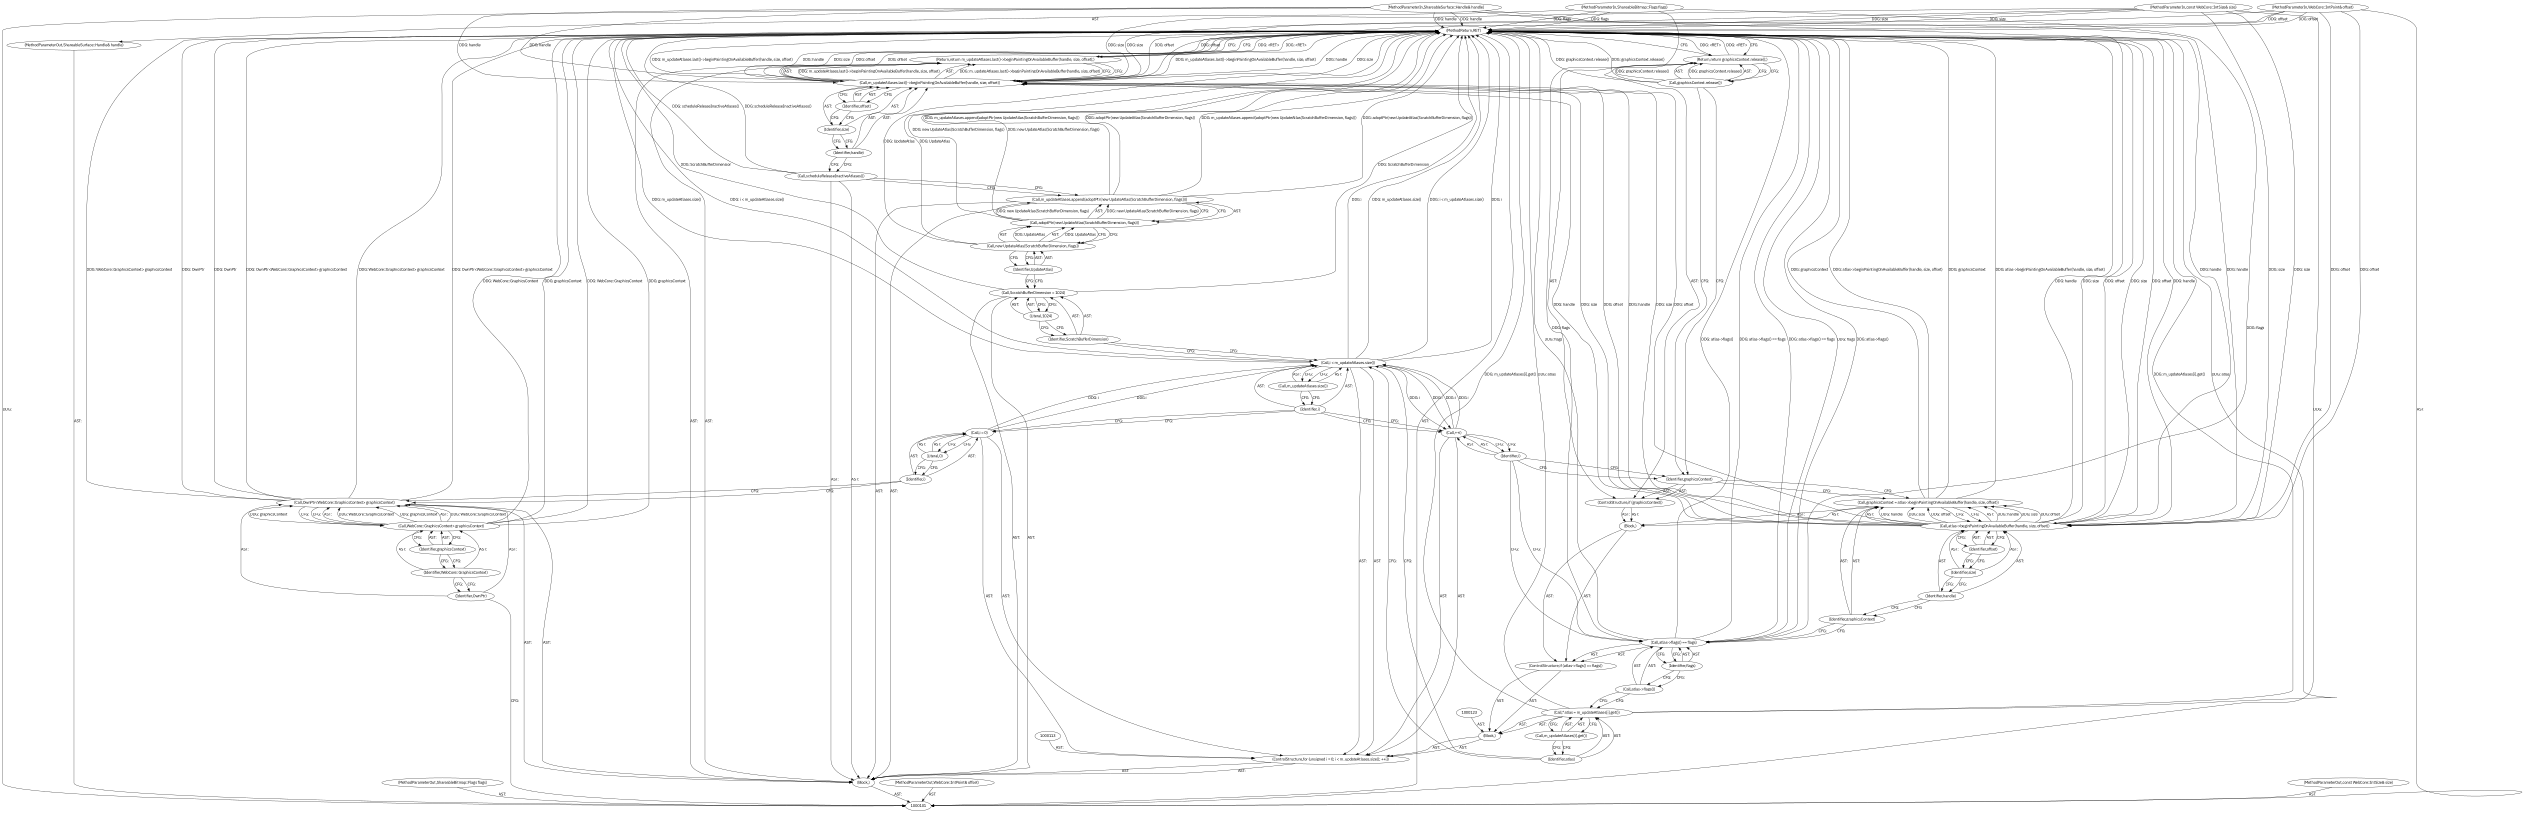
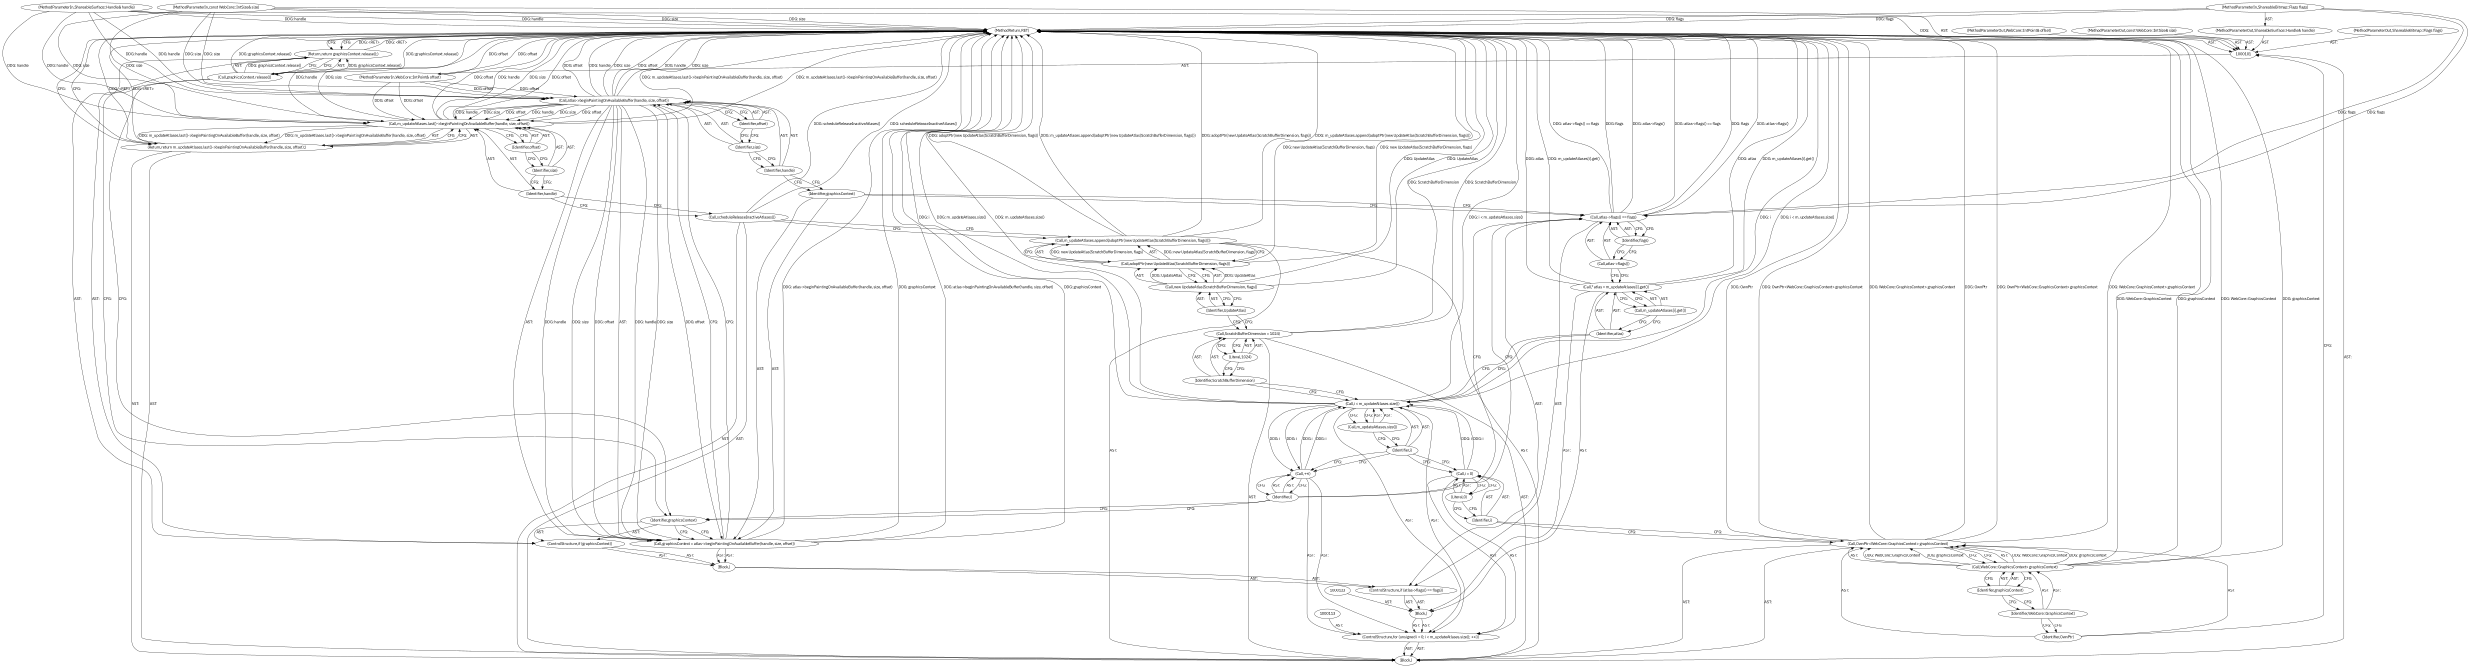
edge "(MethodParameterIn,const WebCore::IntSize& size)" -> "1000101": label "DDG: " -> "AST: "
edge "(MethodParameterIn,WebCore::IntPoint& offset)" -> "1000101": reversed
